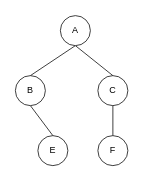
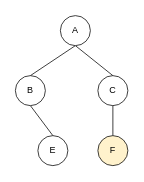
node "F": fillcolor #ffffff -> #fff2cc
